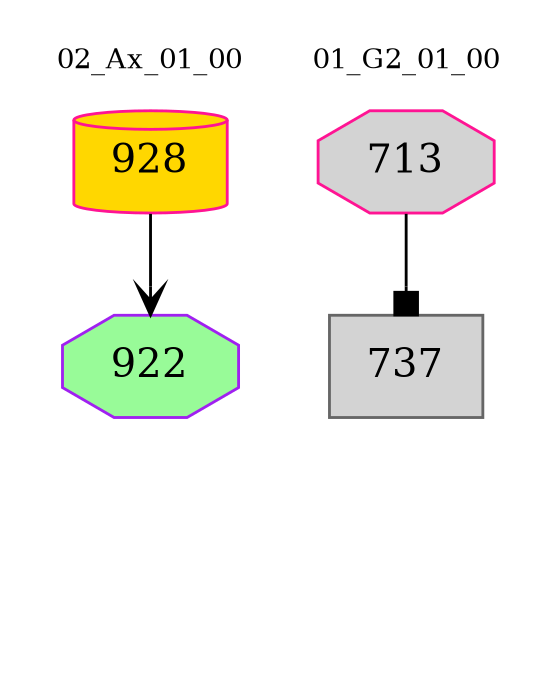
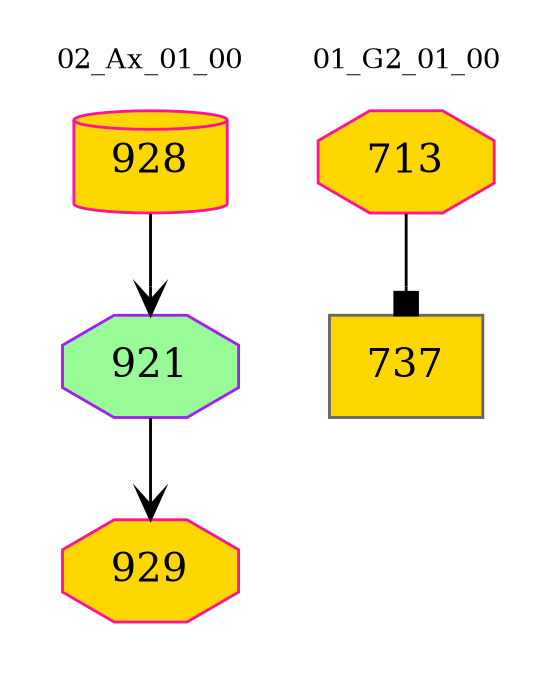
node "713": fillcolor lightgrey -> gold
node "922": label "922" -> "921"
node "737": fillcolor lightgrey -> gold
node "929": added
